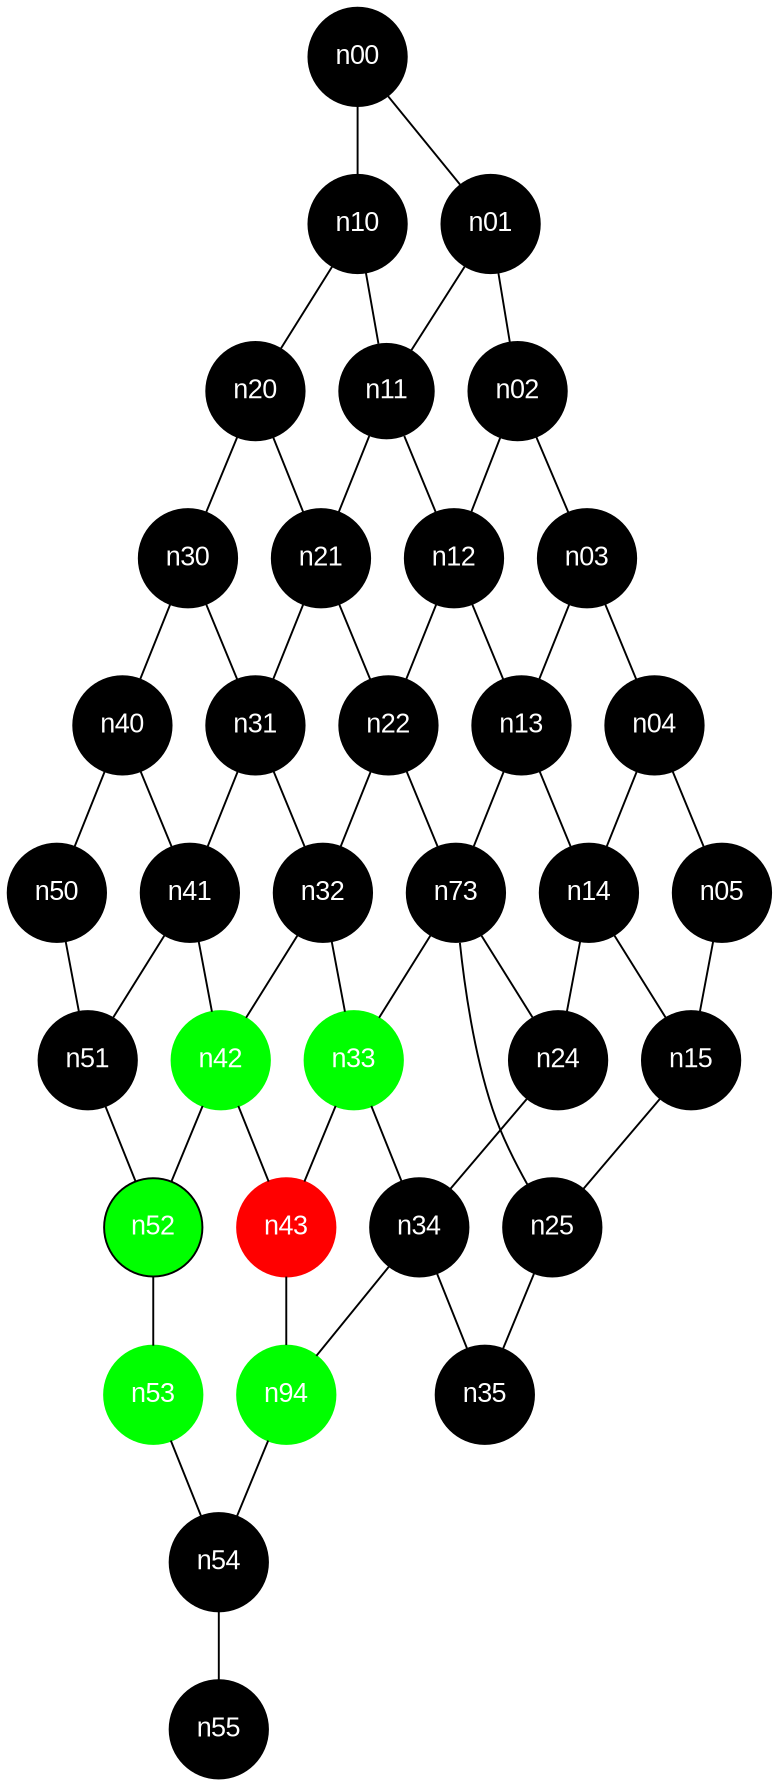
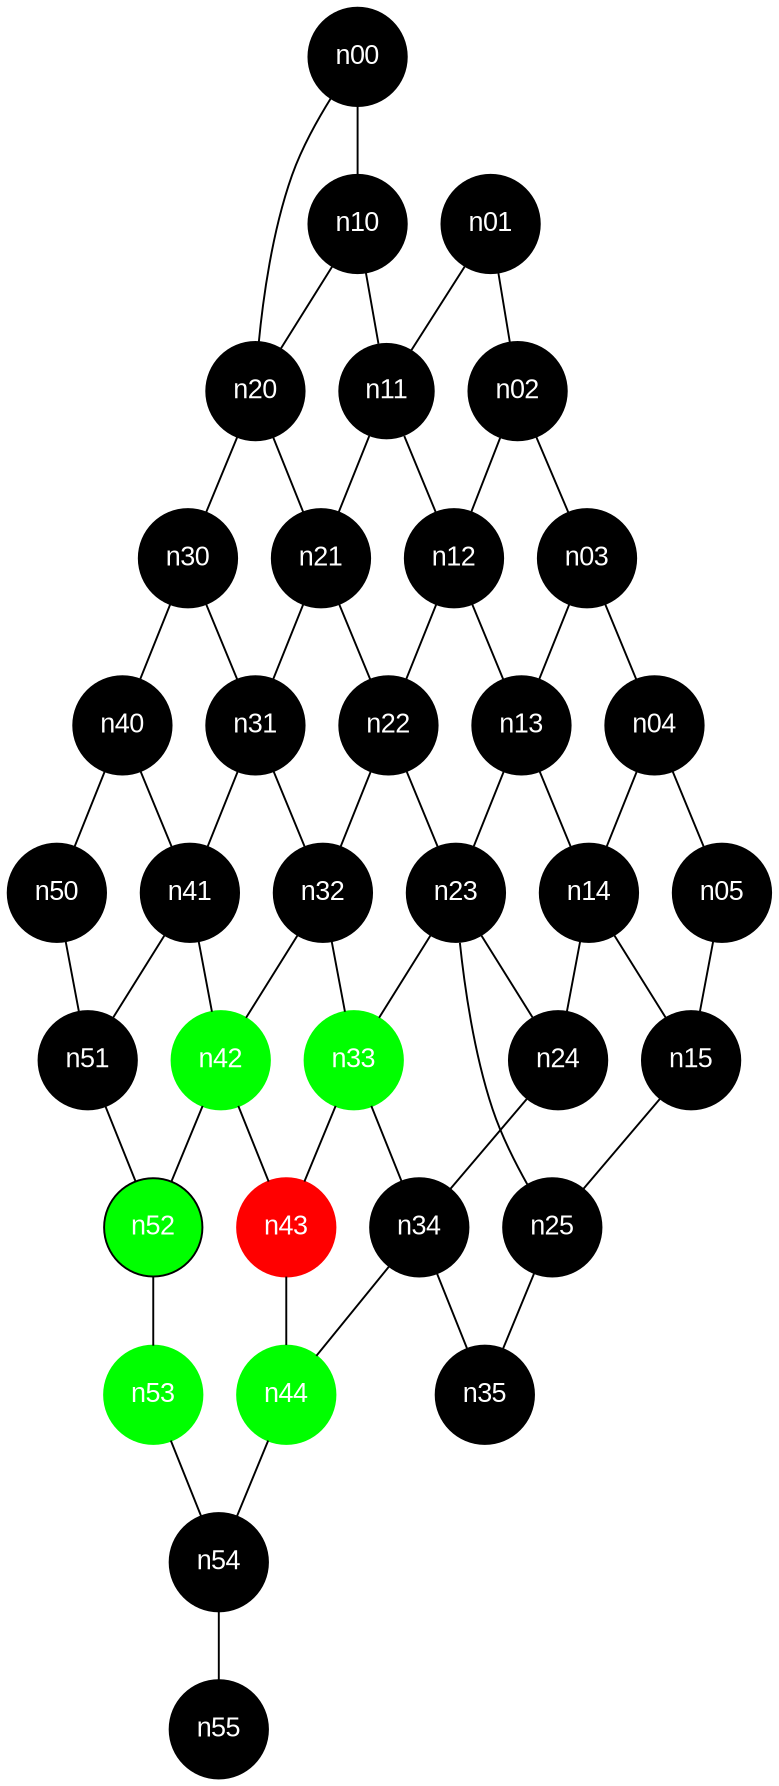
edge "n00" -- "n01": now "n00" -- "n20"
node "n73": label "n73" -> "n23"
node "n94": label "n94" -> "n44"
